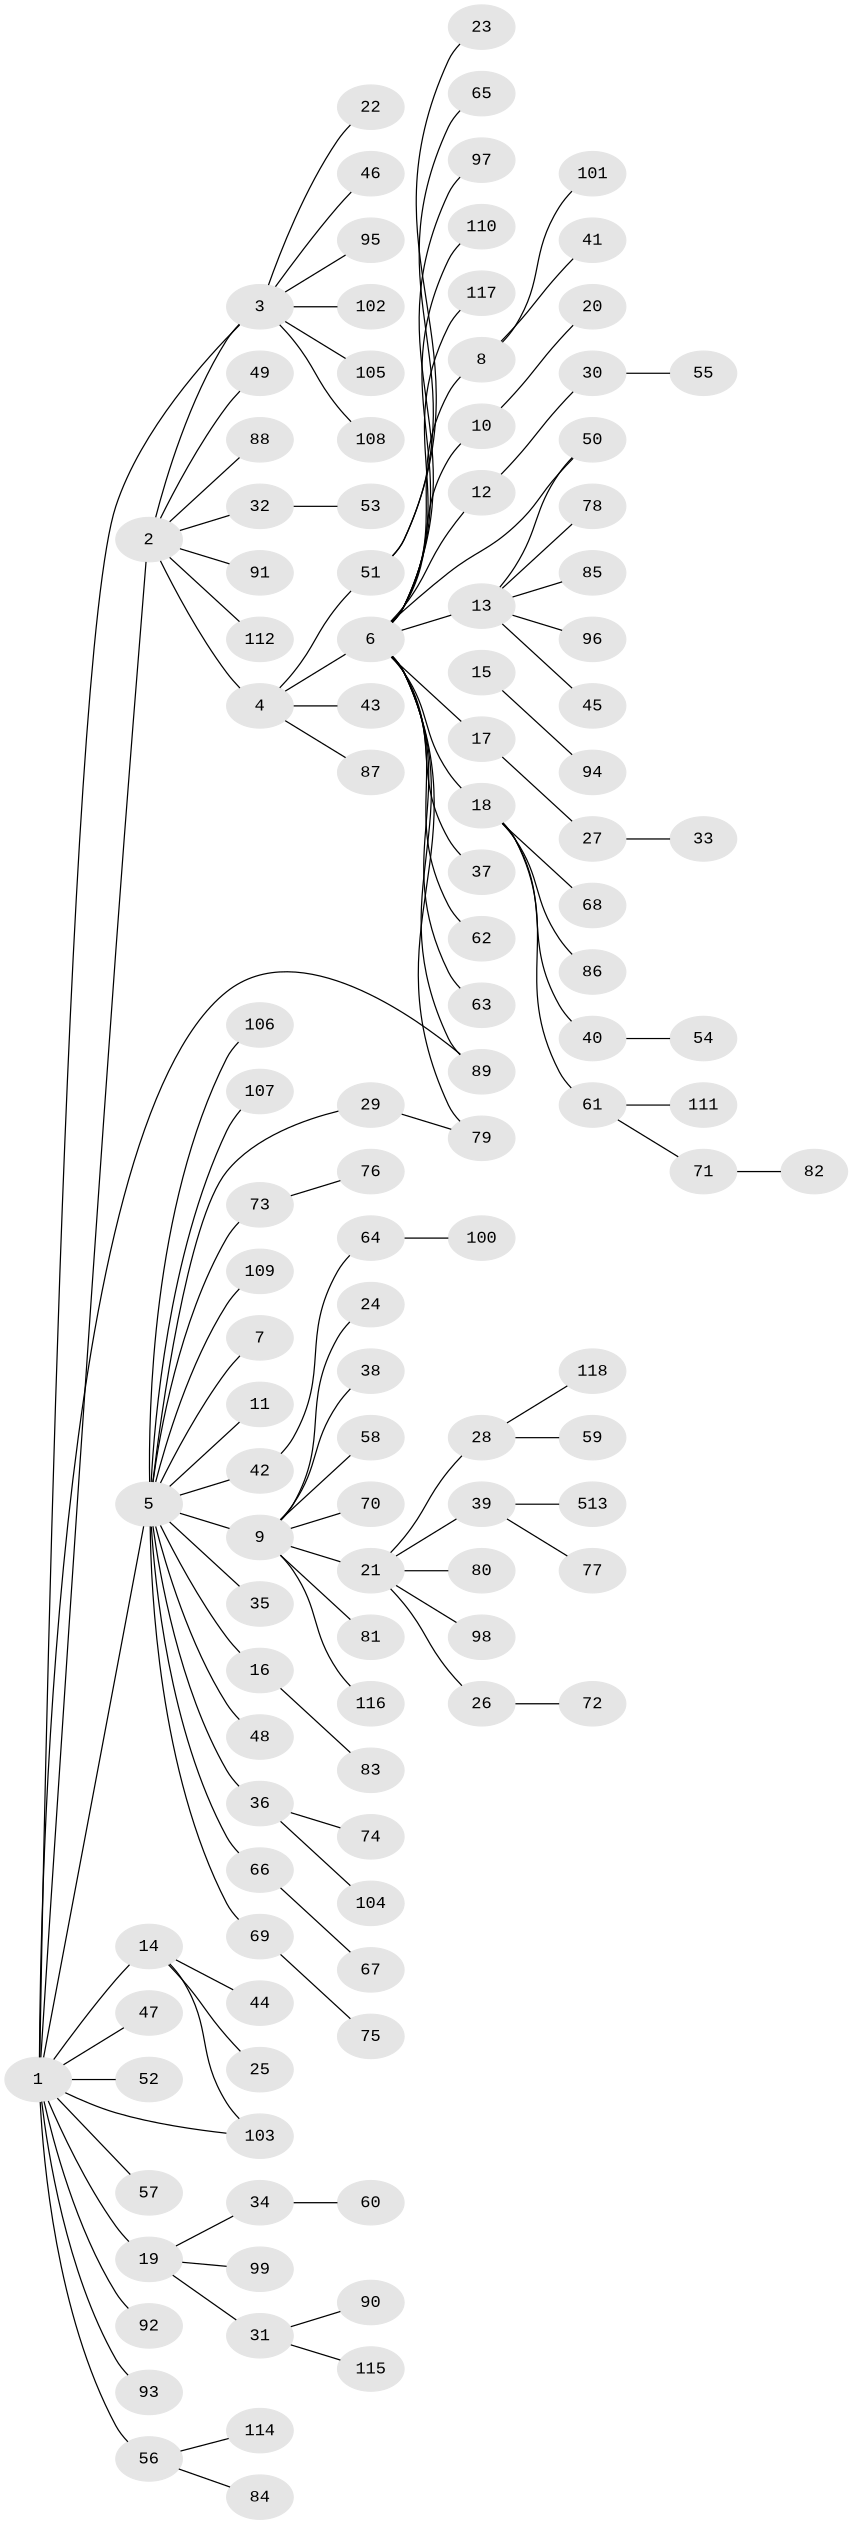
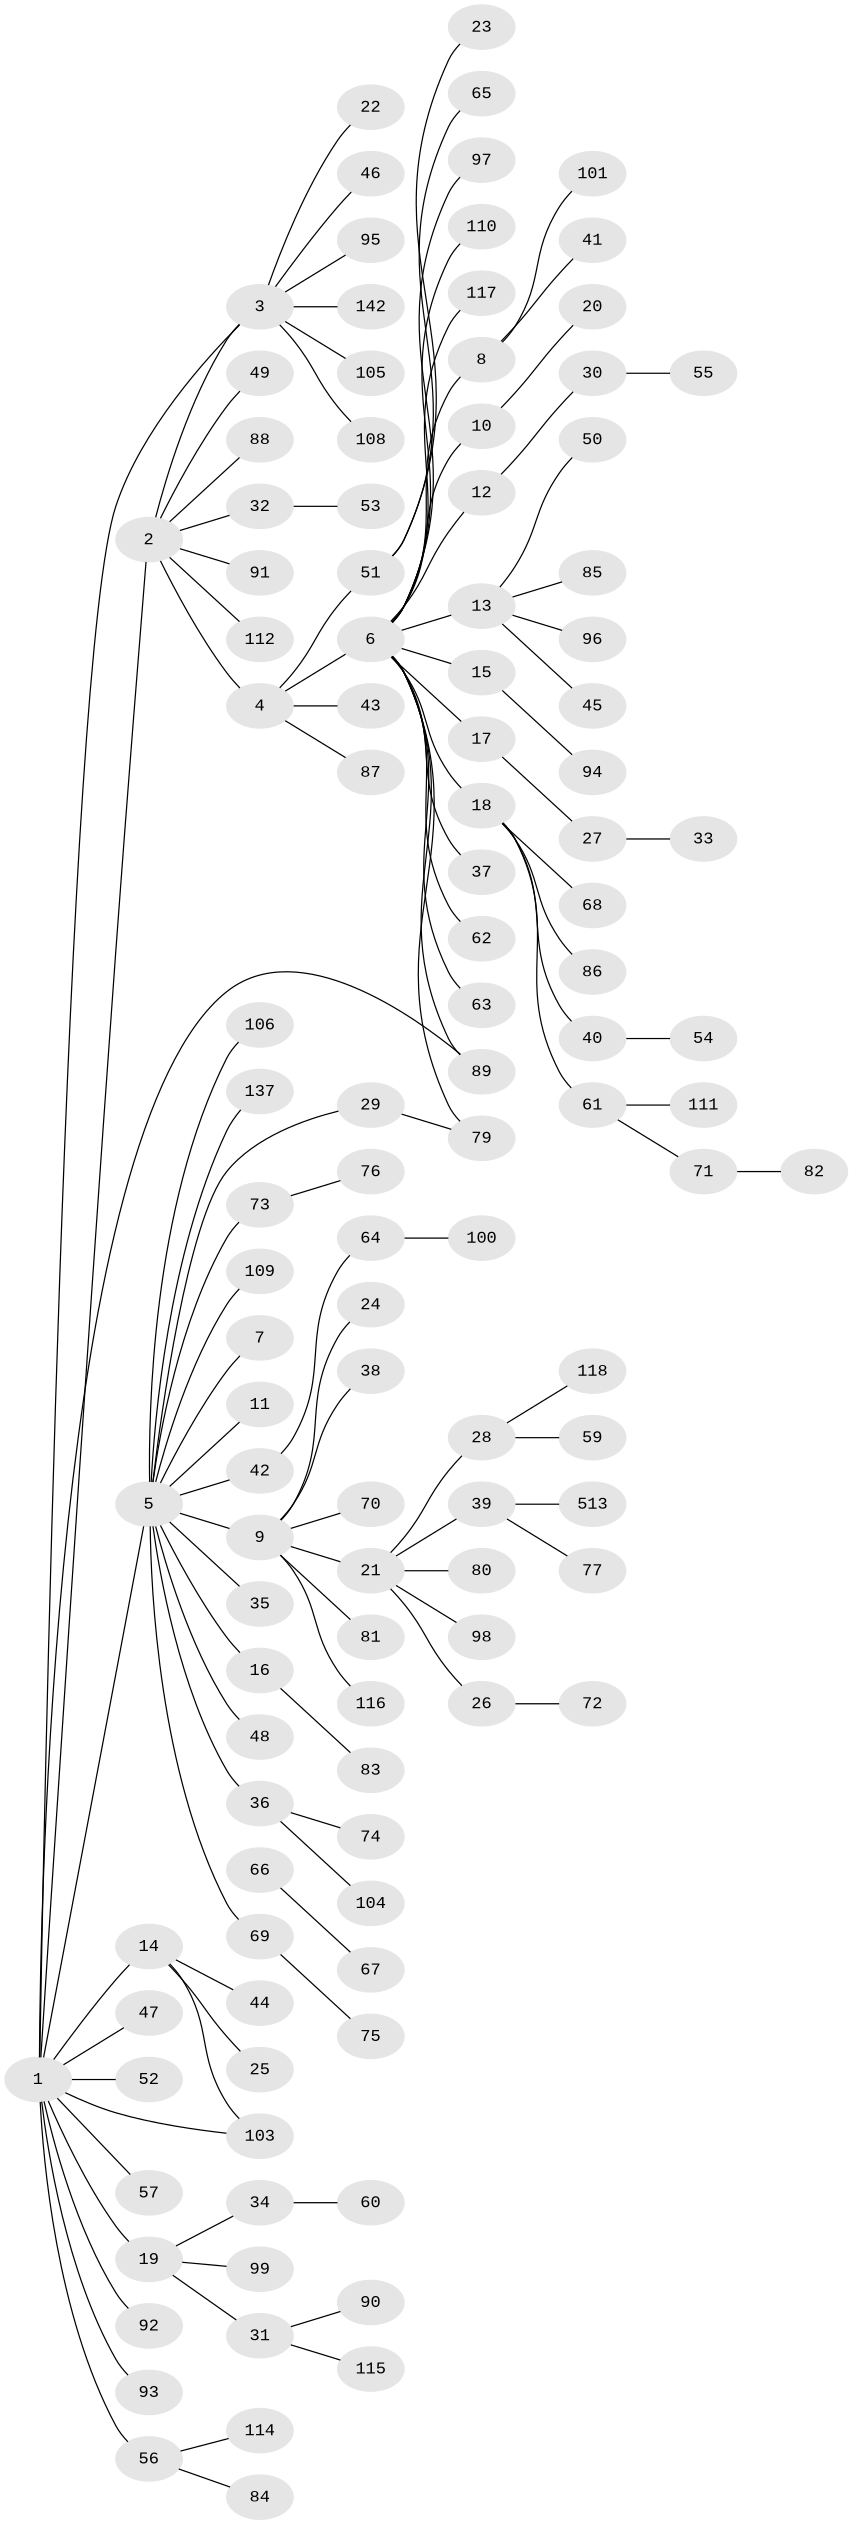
node "102": label "102" -> "142"
node "78": removed
edge "50" -- "6": now "15" -- "6"
node "107": label "107" -> "137"
node "58": removed
edge "5" -- "66": removed
